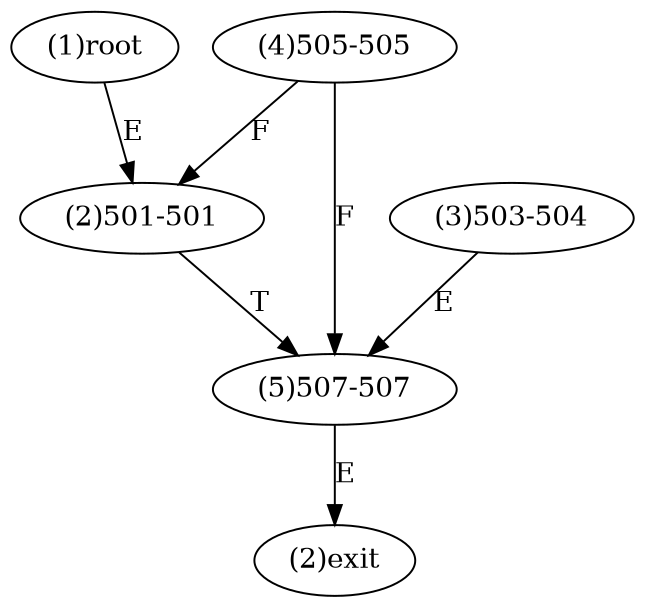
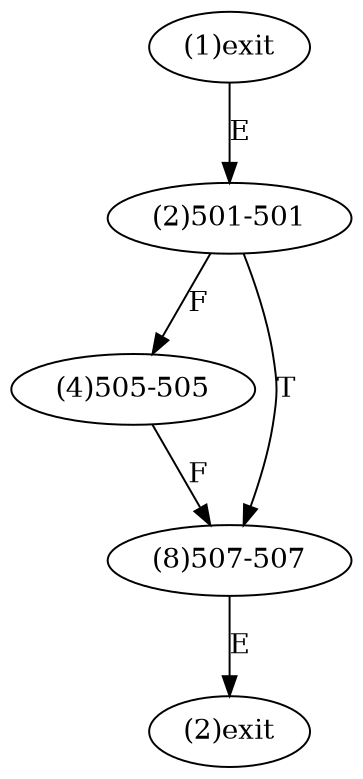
node "(1)root": label "(1)root" -> "(1)exit"
edge "(4)505-505" -> "(2)501-501": reversed
node "(3)503-504": removed
node "(5)507-507": label "(5)507-507" -> "(8)507-507"
